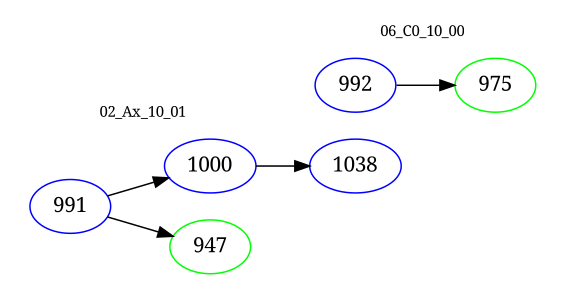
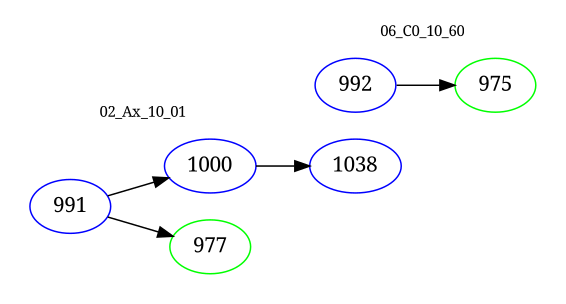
cluster "06_C0_10_00": label "06_C0_10_00" -> "06_C0_10_60"
node "947": label "947" -> "977"
